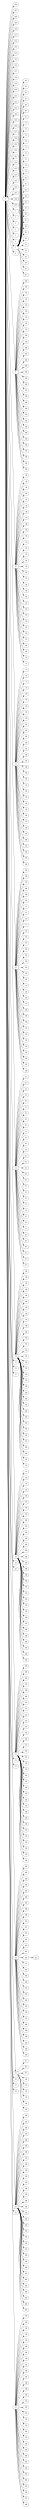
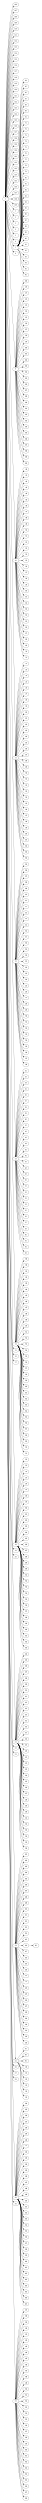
node "389": removed
node "58": removed
node "448": added
